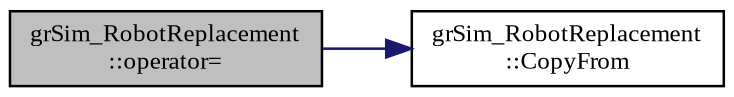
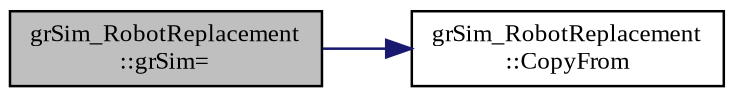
node "grSim_RobotReplacement ::operator=": label "grSim_RobotReplacement ::operator=" -> "grSim_RobotReplacement ::grSim="
